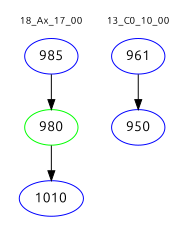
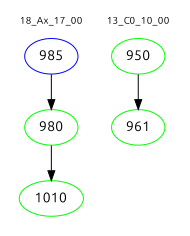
node "961": color blue -> green
edge "961" -> "950": reversed
node "950": color blue -> green
node "1010": color blue -> green
